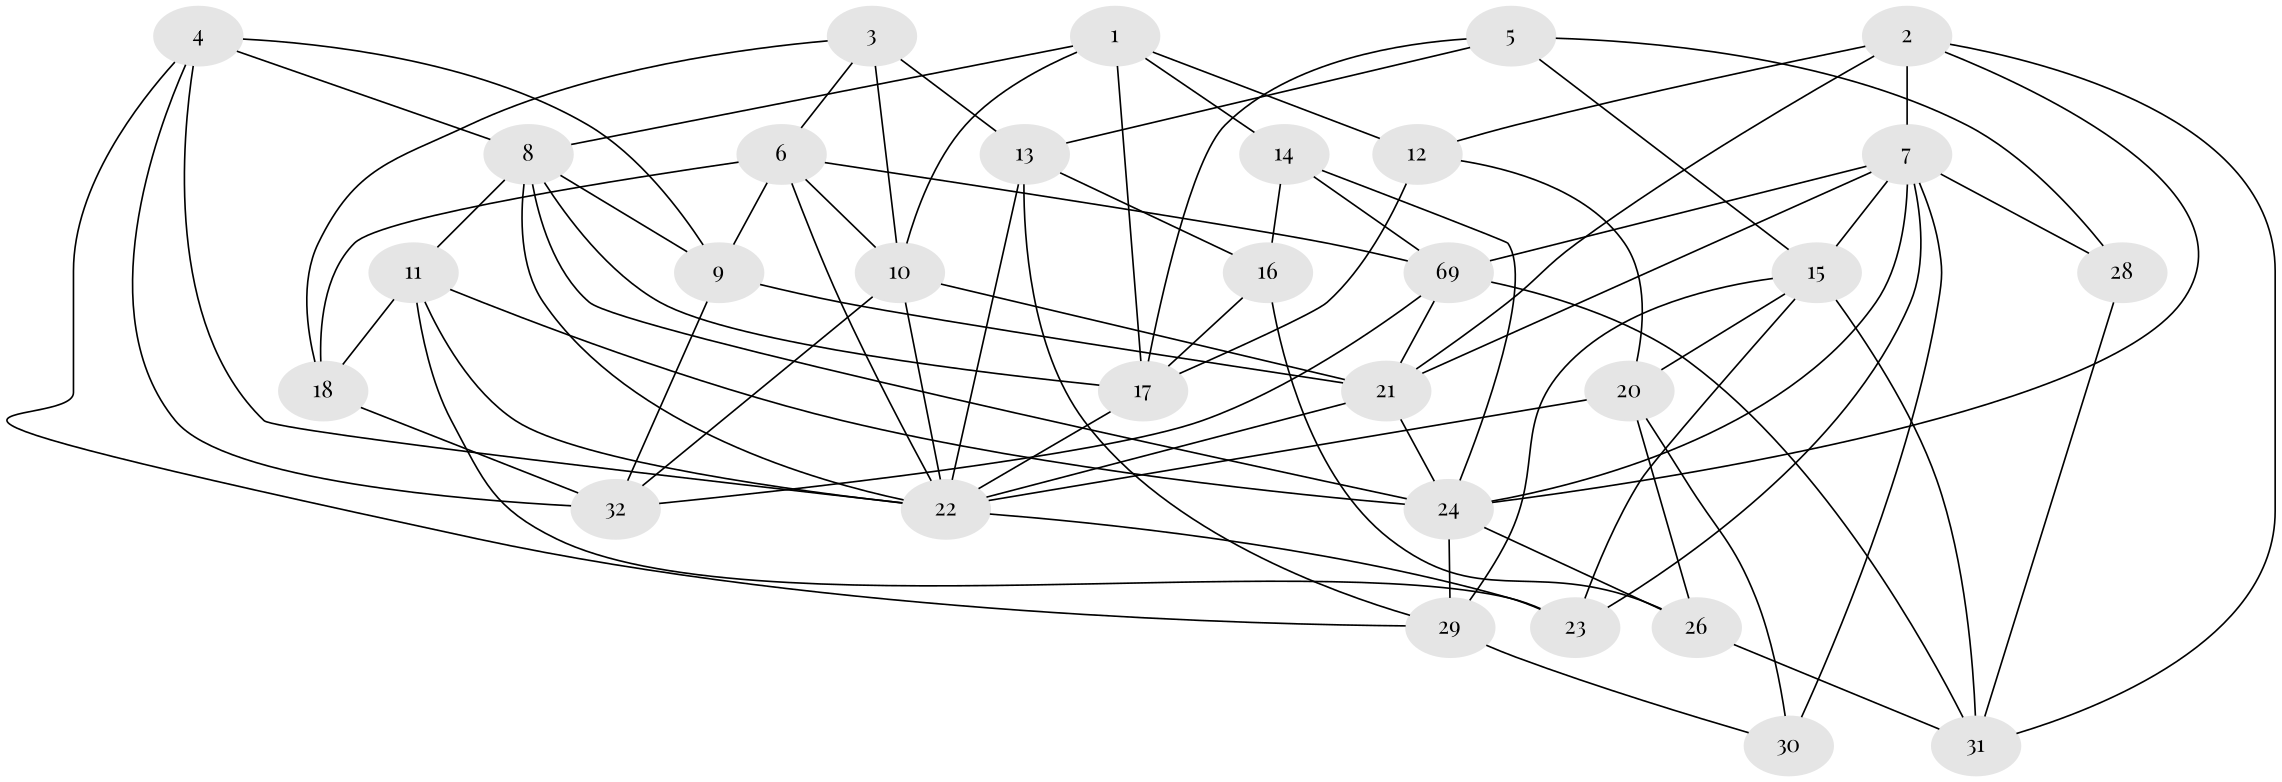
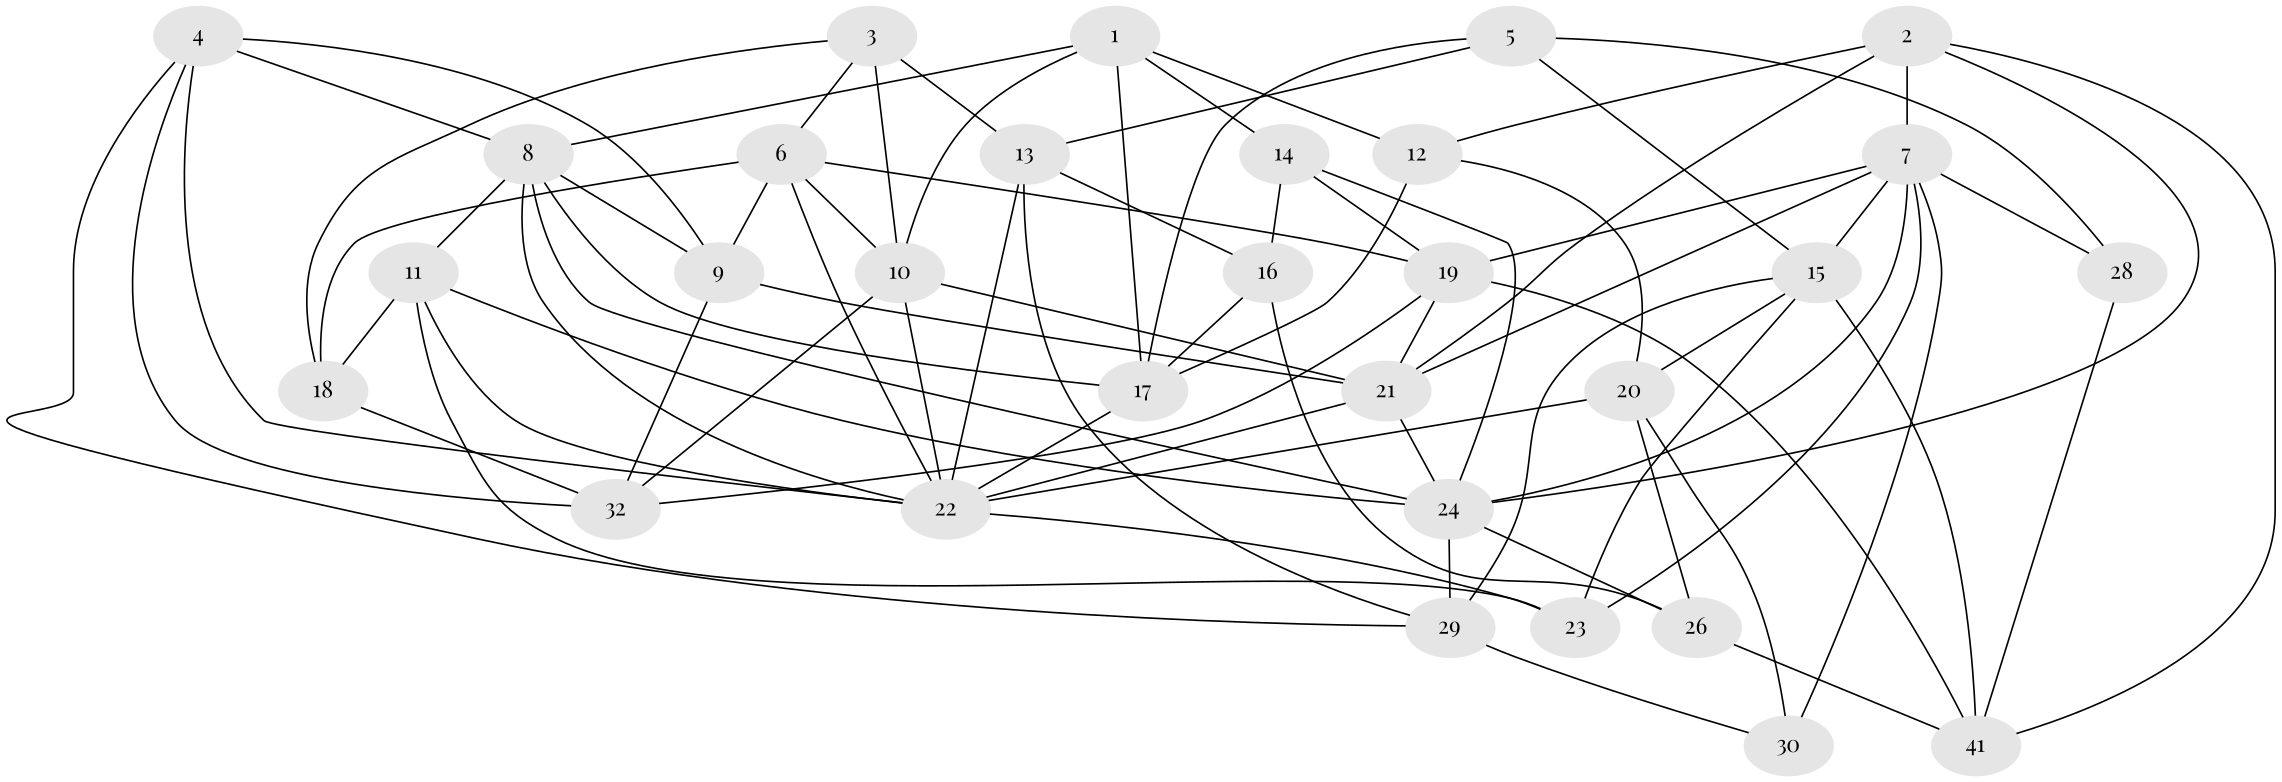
node "69": label "69" -> "19"
node "31": label "31" -> "41"
